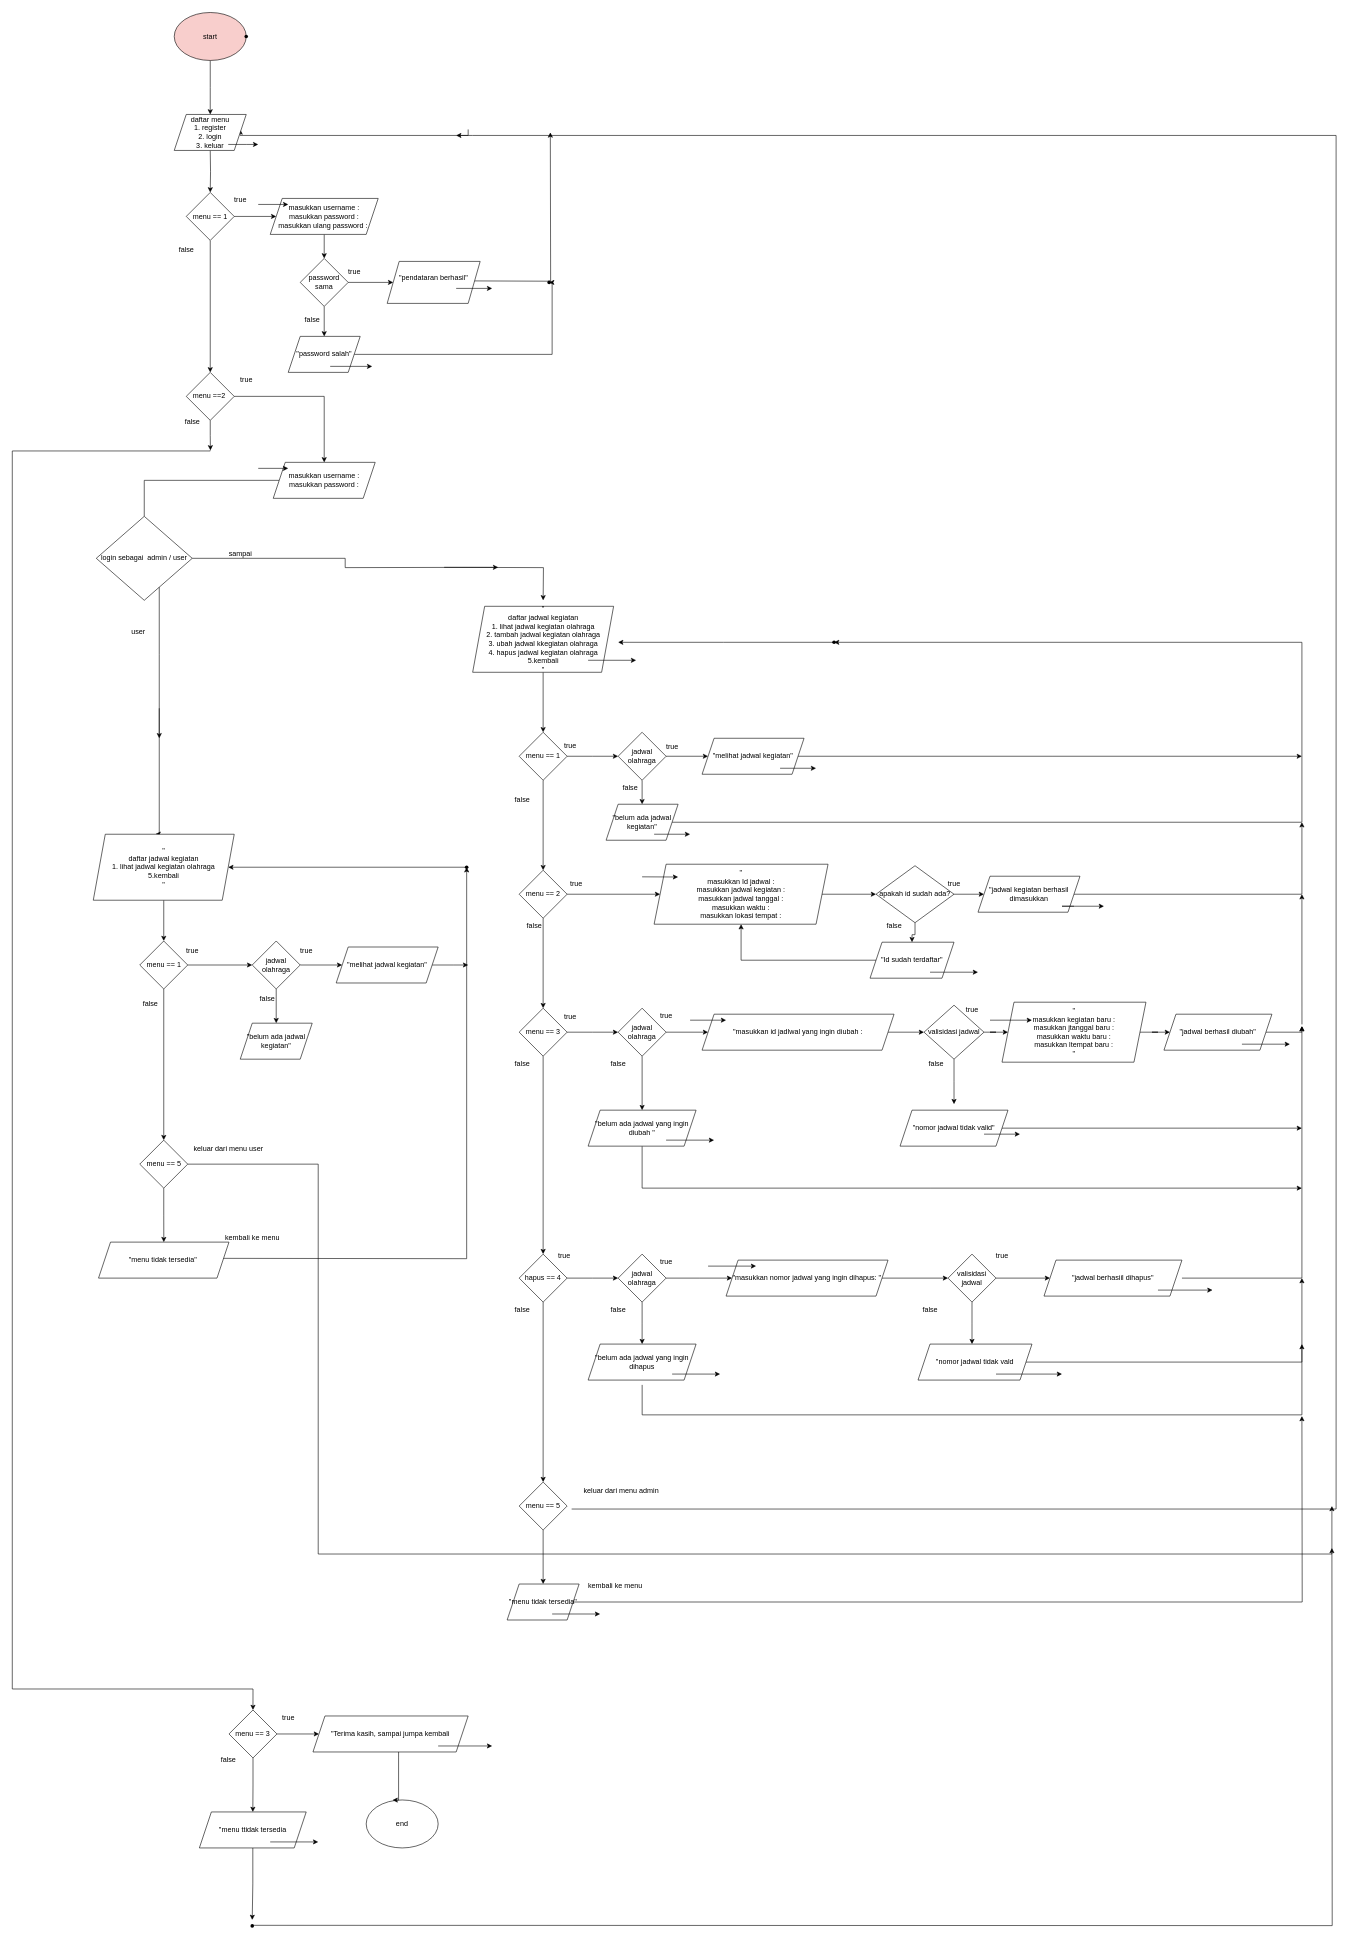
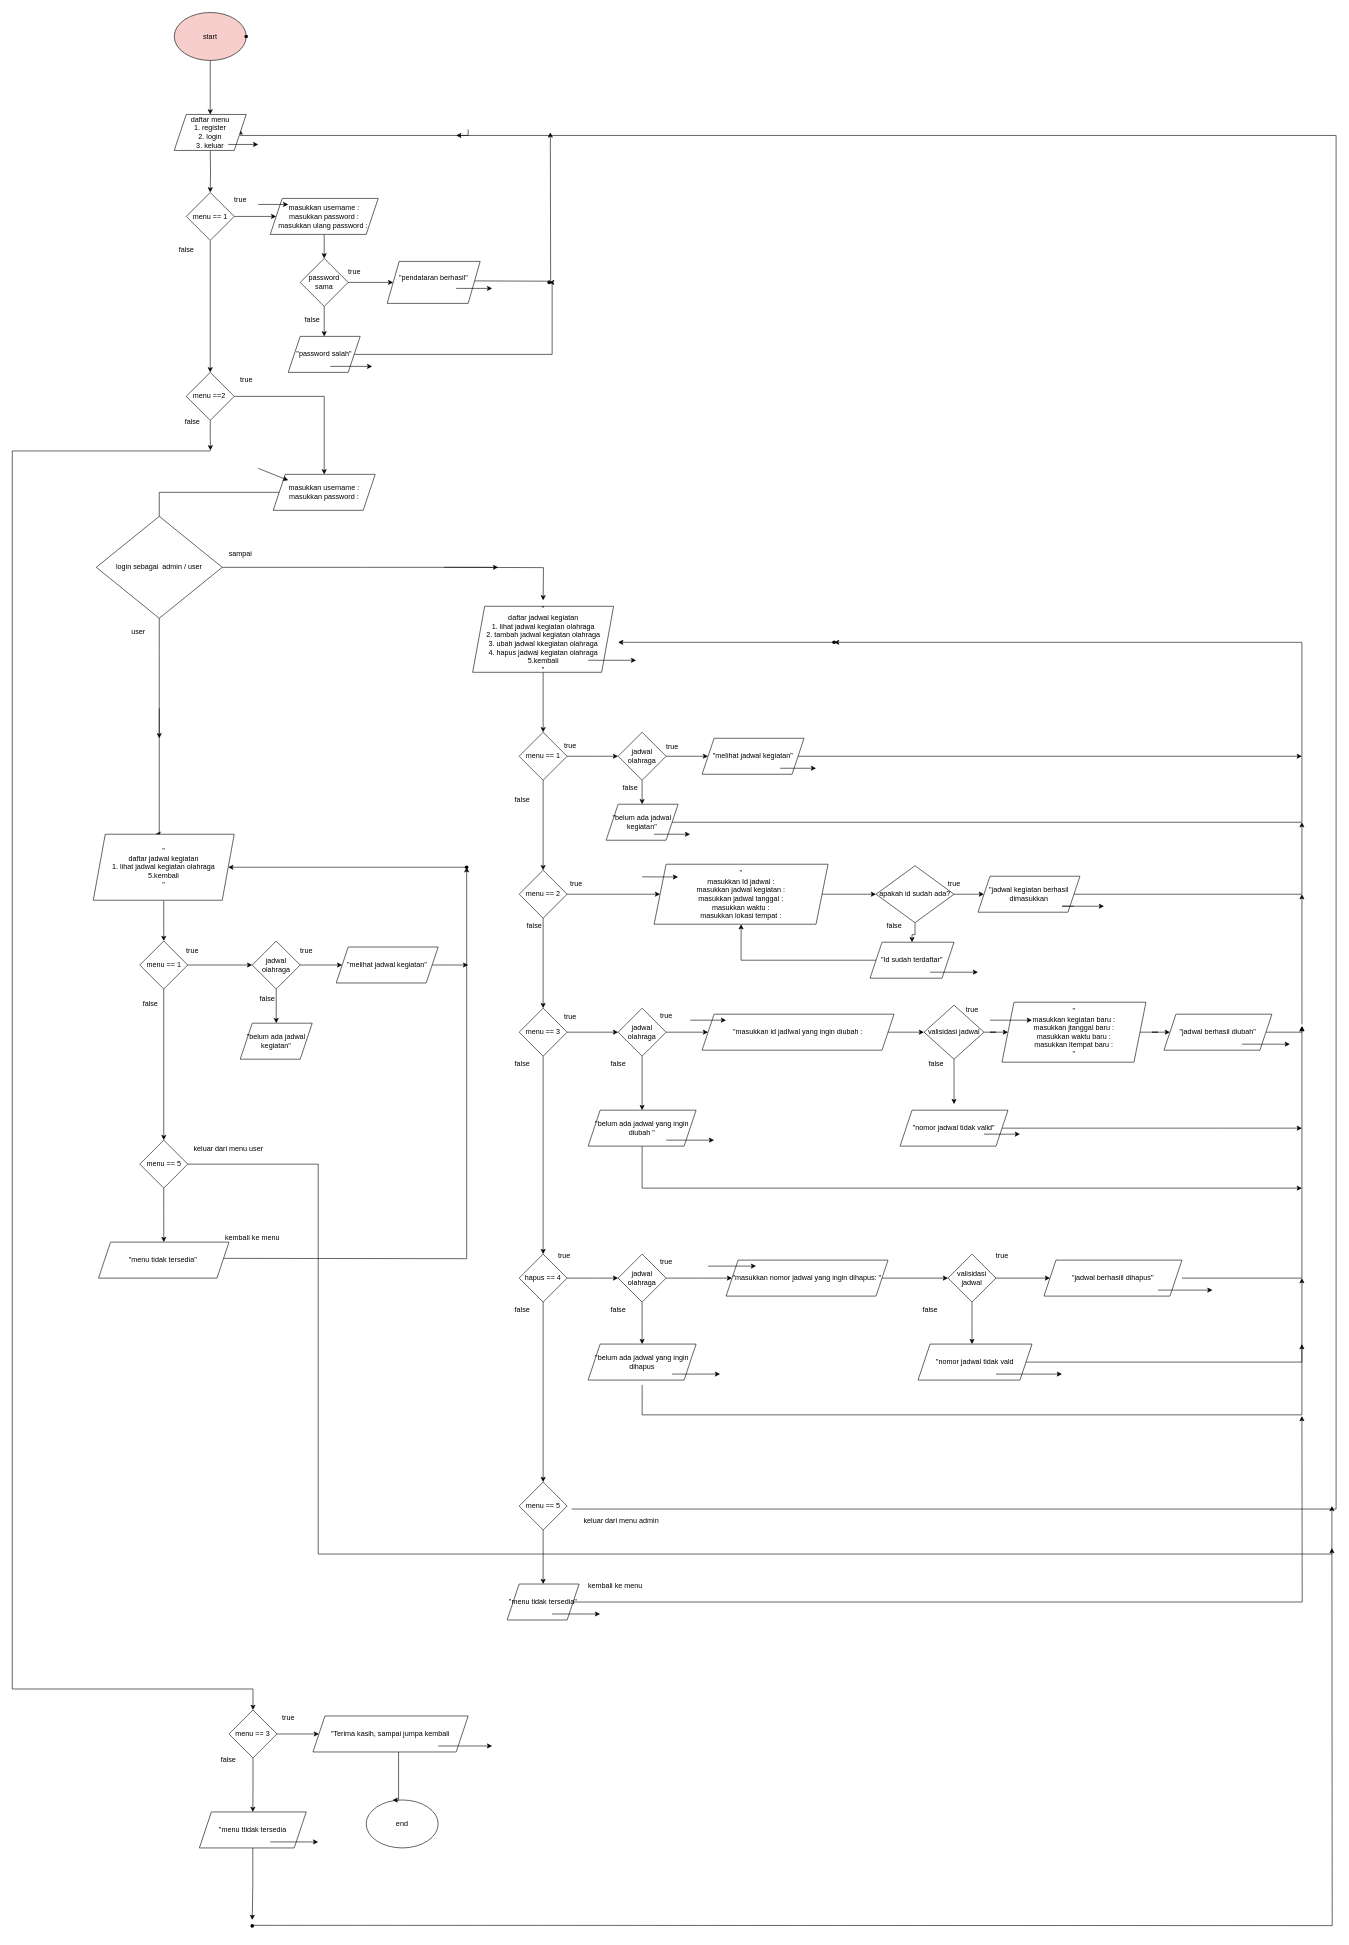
node "masukkan username : masukkan password :": moved (324, 480) -> (324, 492)
node "login sebagai admin / user": size 96x84 -> 126x102
node "keluar dari menu admin": moved (621, 1491) -> (621, 1521)
